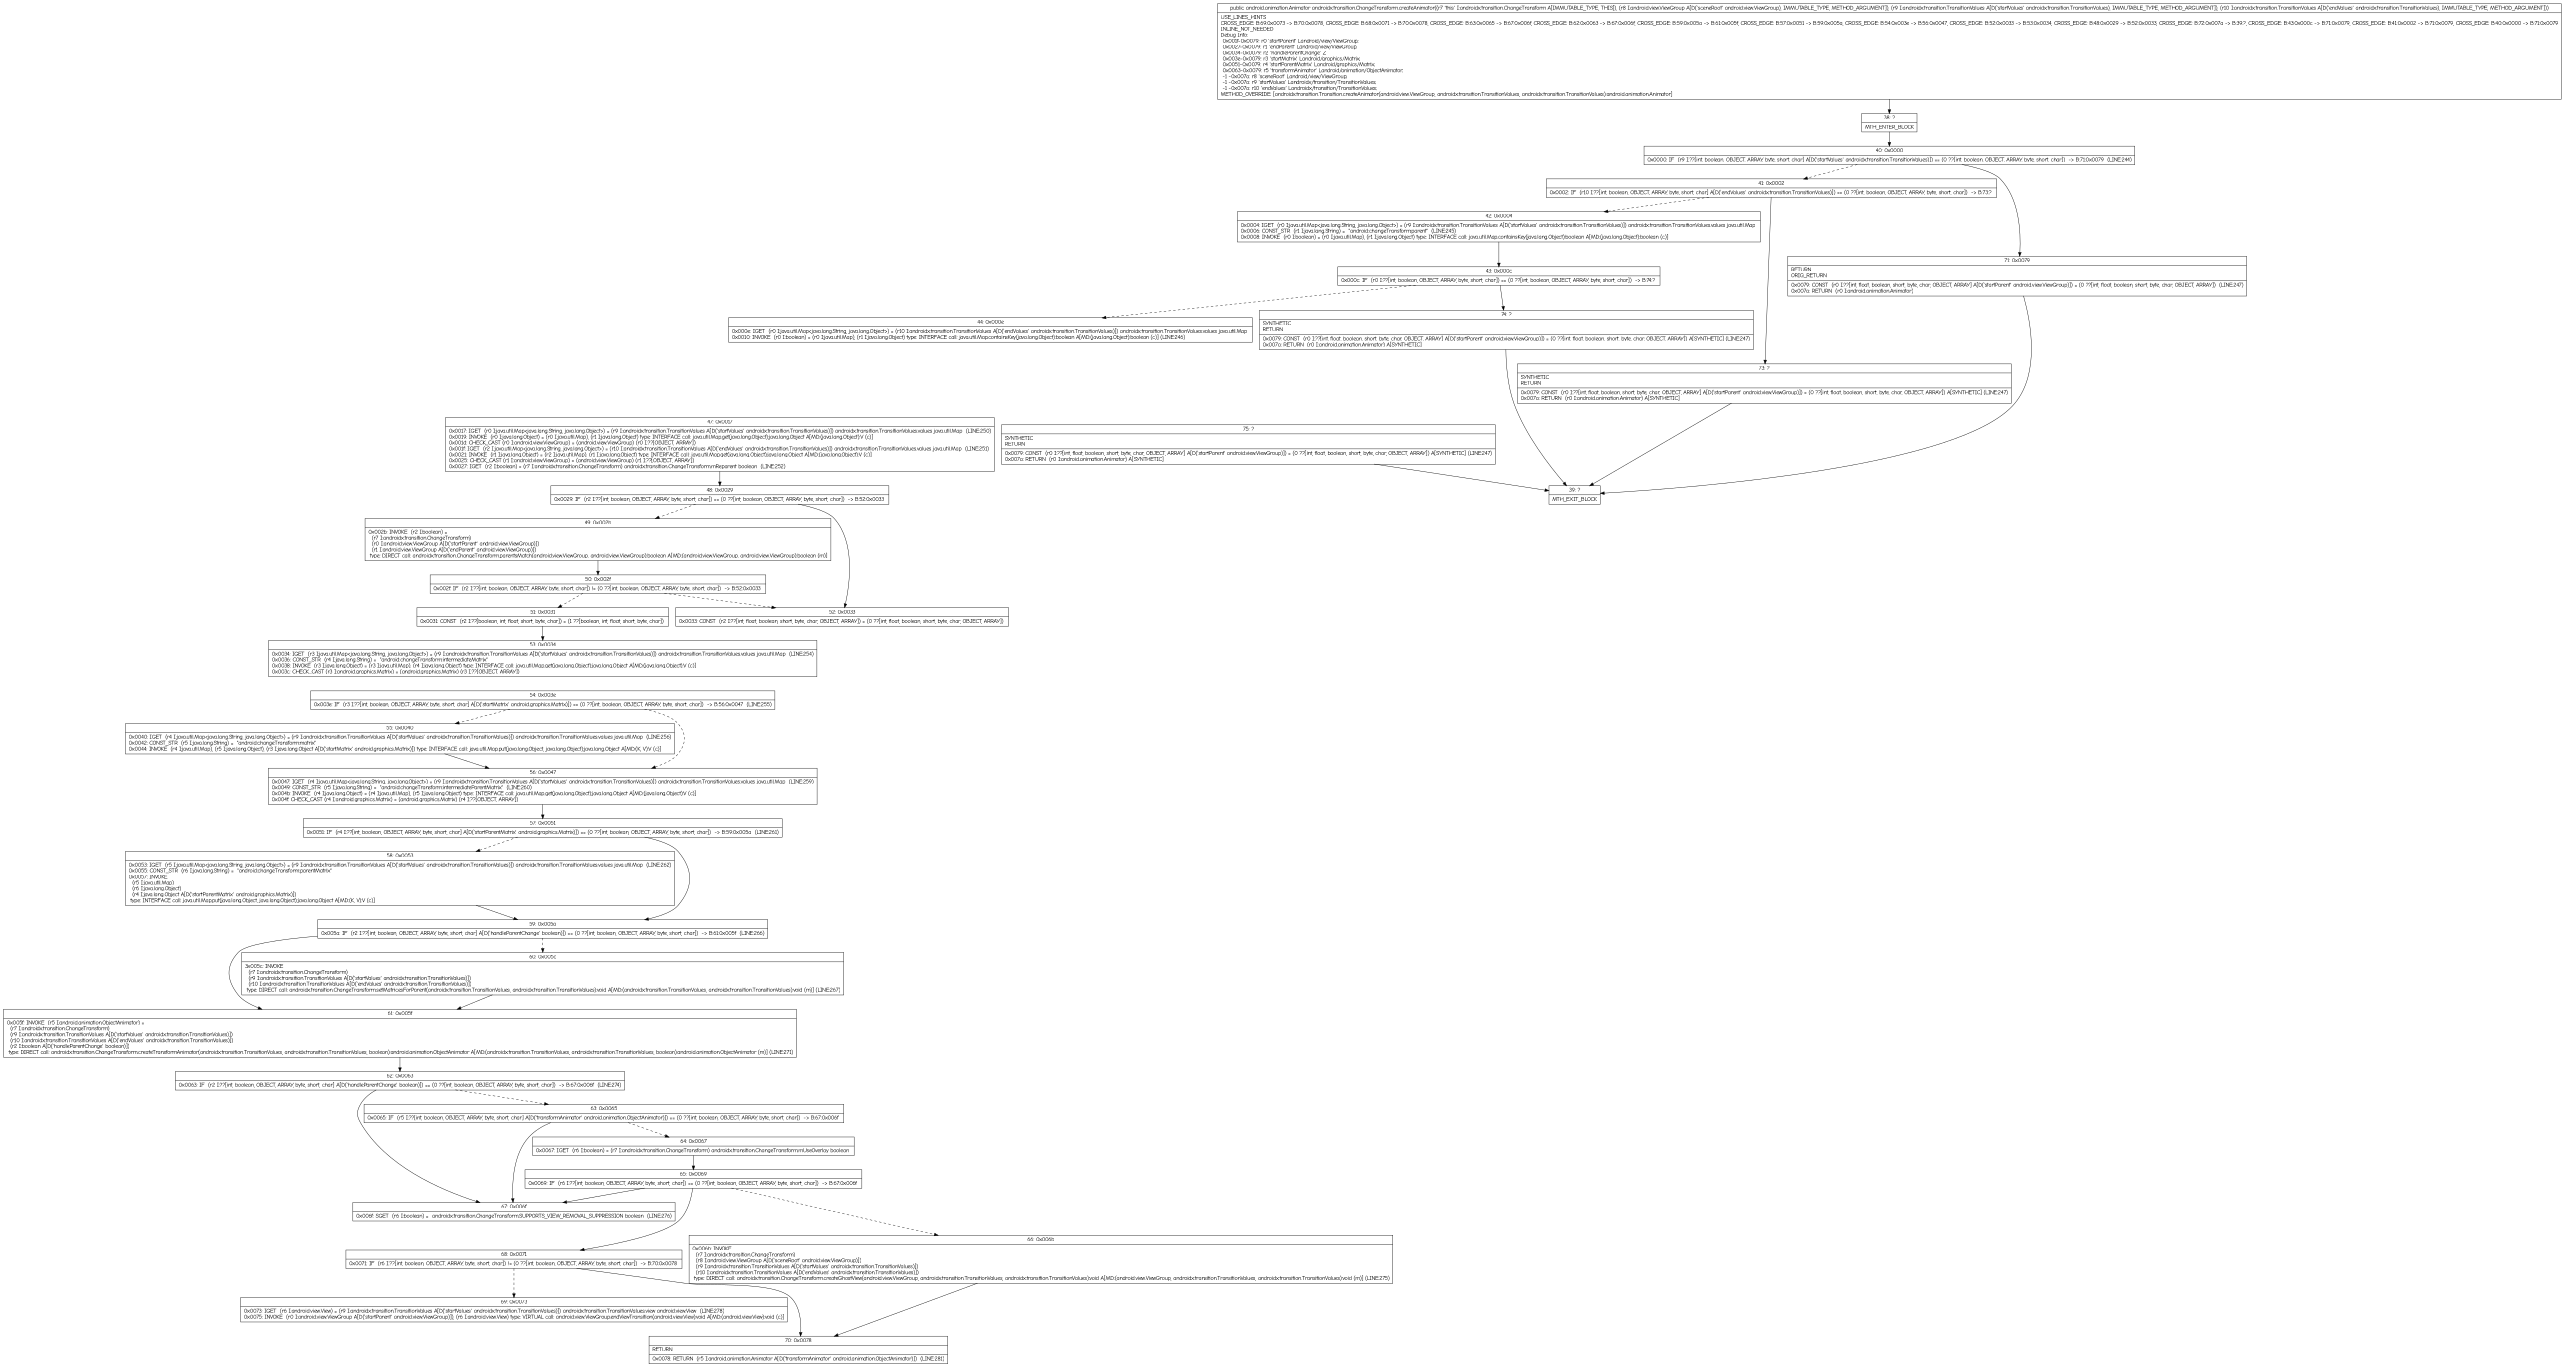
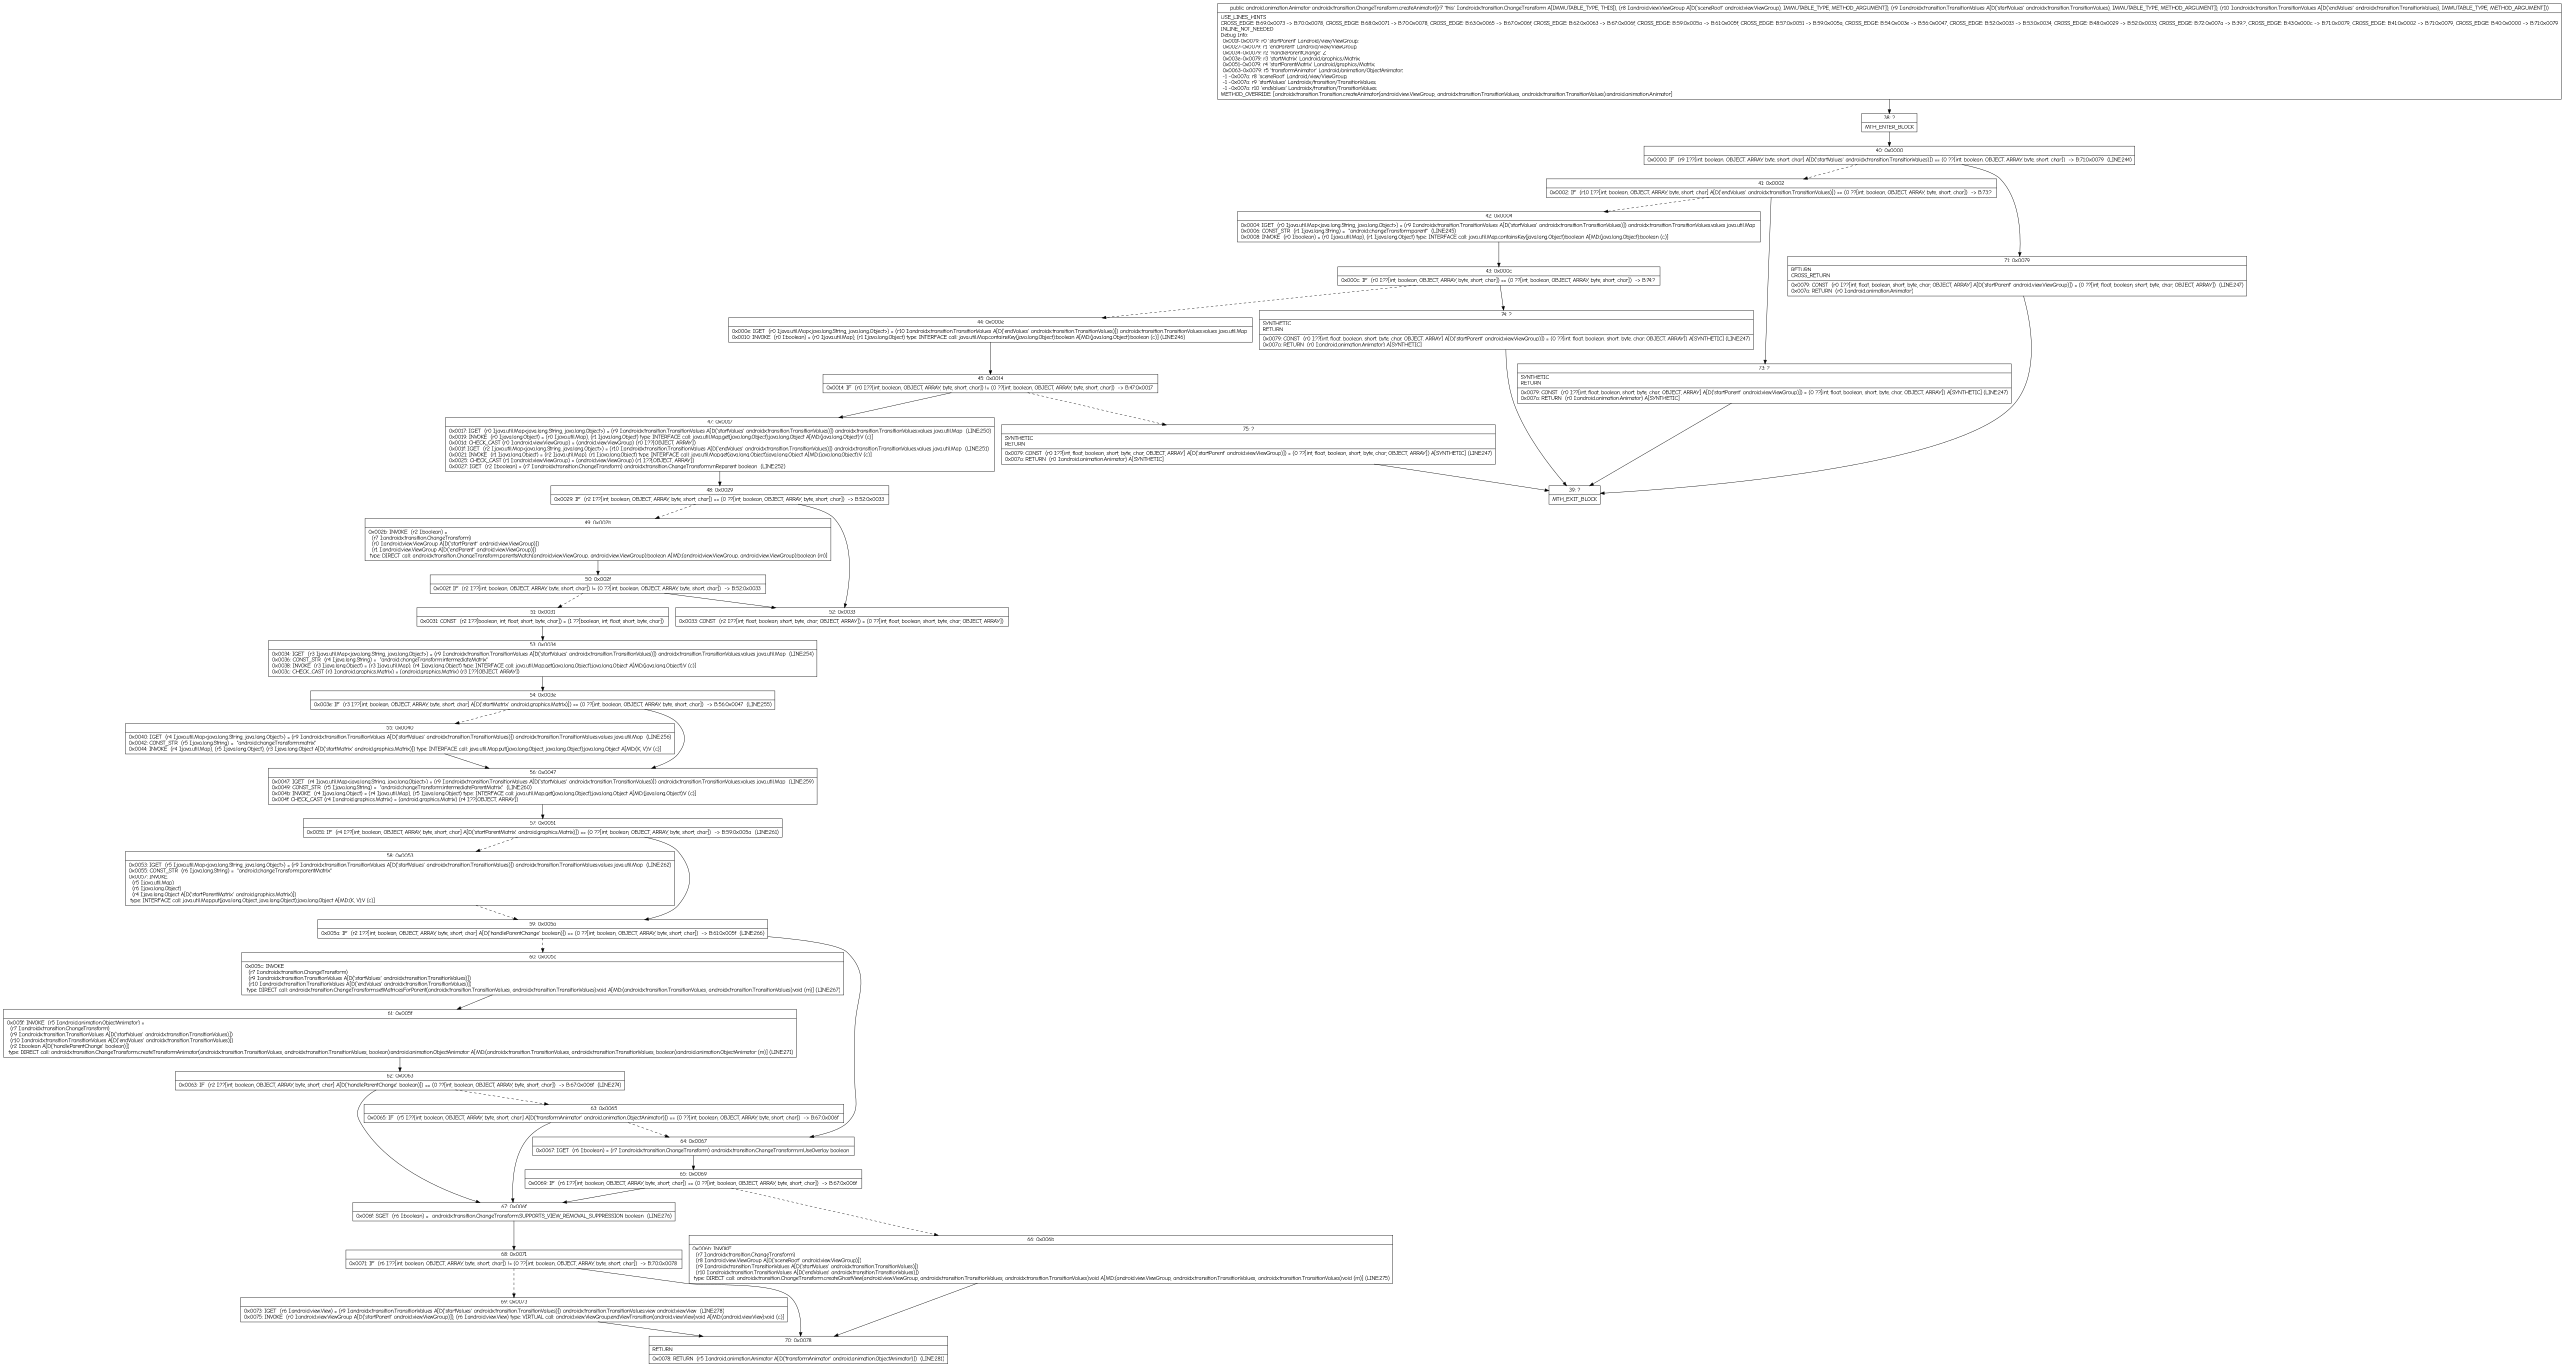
node "71: 0x0079": text "ORIG_RETURN" -> "CROSS_RETURN"
node "45: 0x0014": added
edge "50: 0x002f" -> "52: 0x0033": style dashed -> solid
edge "53: 0x0034" -> "54: 0x003e": added
edge "54: 0x003e" -> "56: 0x0047": style dashed -> solid
edge "58: 0x0053" -> "59: 0x005a": style solid -> dashed
edge "59: 0x005a" -> "61: 0x005f": now "59: 0x005a" -> "64: 0x0067"
node "60: 0x005c": text "3x005c: INVOKE" -> "0x005c: INVOKE"
edge "65: 0x0069" -> "68: 0x0071": now "67: 0x006f" -> "68: 0x0071"
edge "69: 0x0073" -> "70: 0x0078": added
